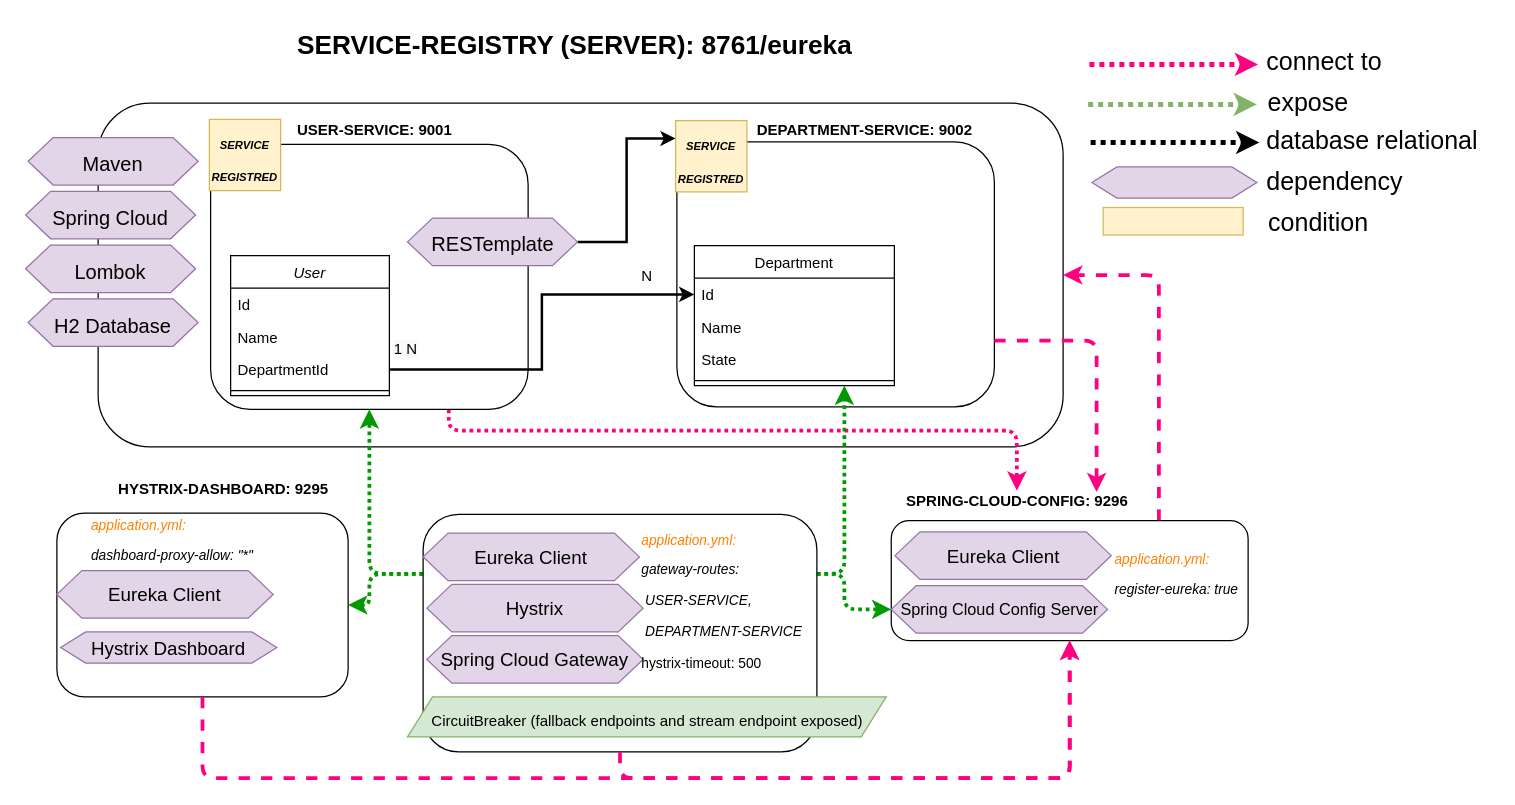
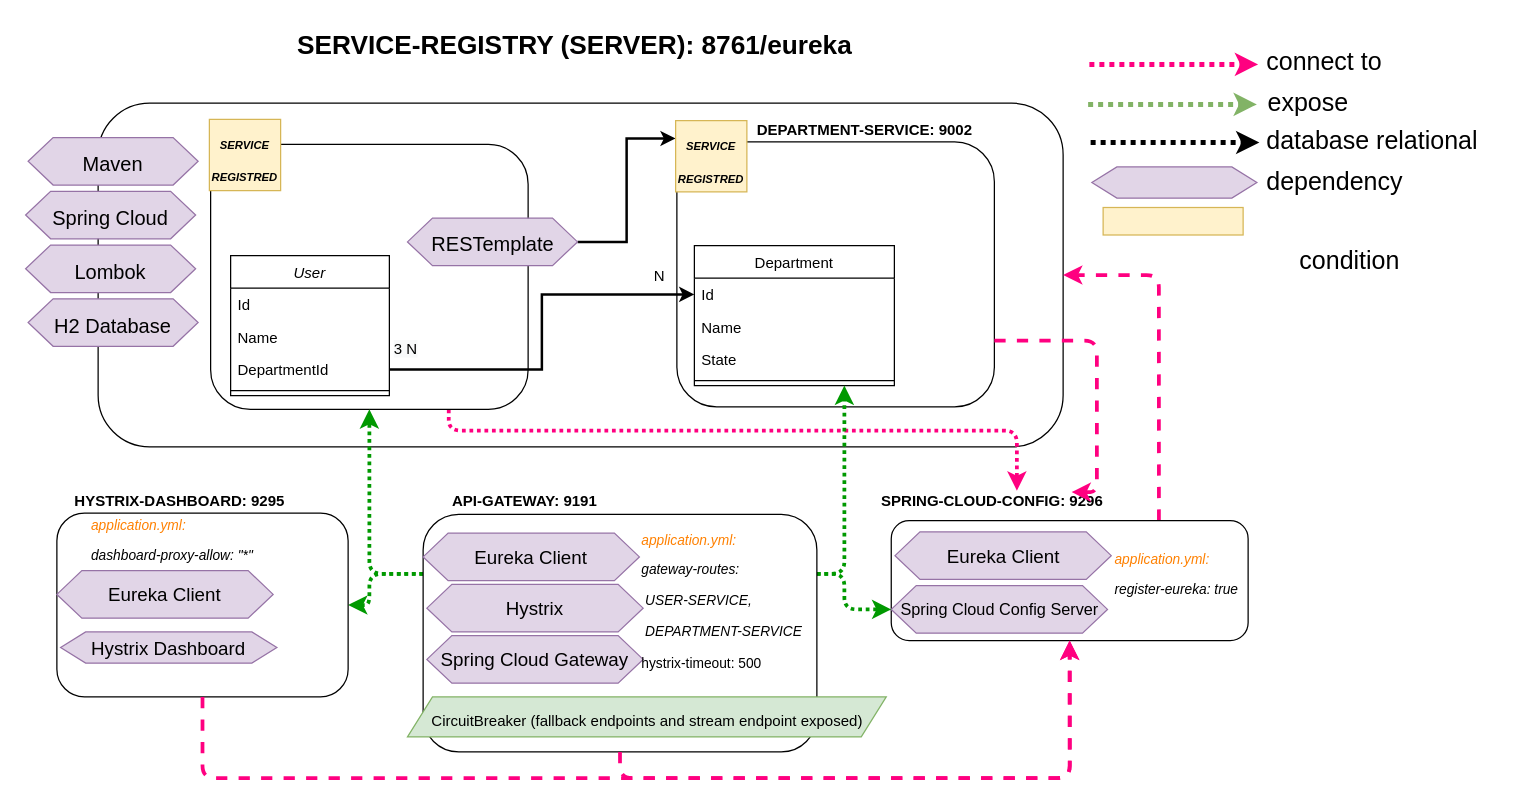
node "USER-SERVICE: 9001": removed
node "condition": moved (1318, 221) -> (1349, 259)
node "N": moved (649, 274) -> (662, 274)
node "1 N": label "1 N" -> "3 N"
node "HYSTRIX-DASHBOARD: 9295": moved (223, 489) -> (179, 502)
node "API-GATEWAY: 9191": added
node "SPRING-CLOUD-CONFIG: 9296": moved (1017, 502) -> (992, 502)
